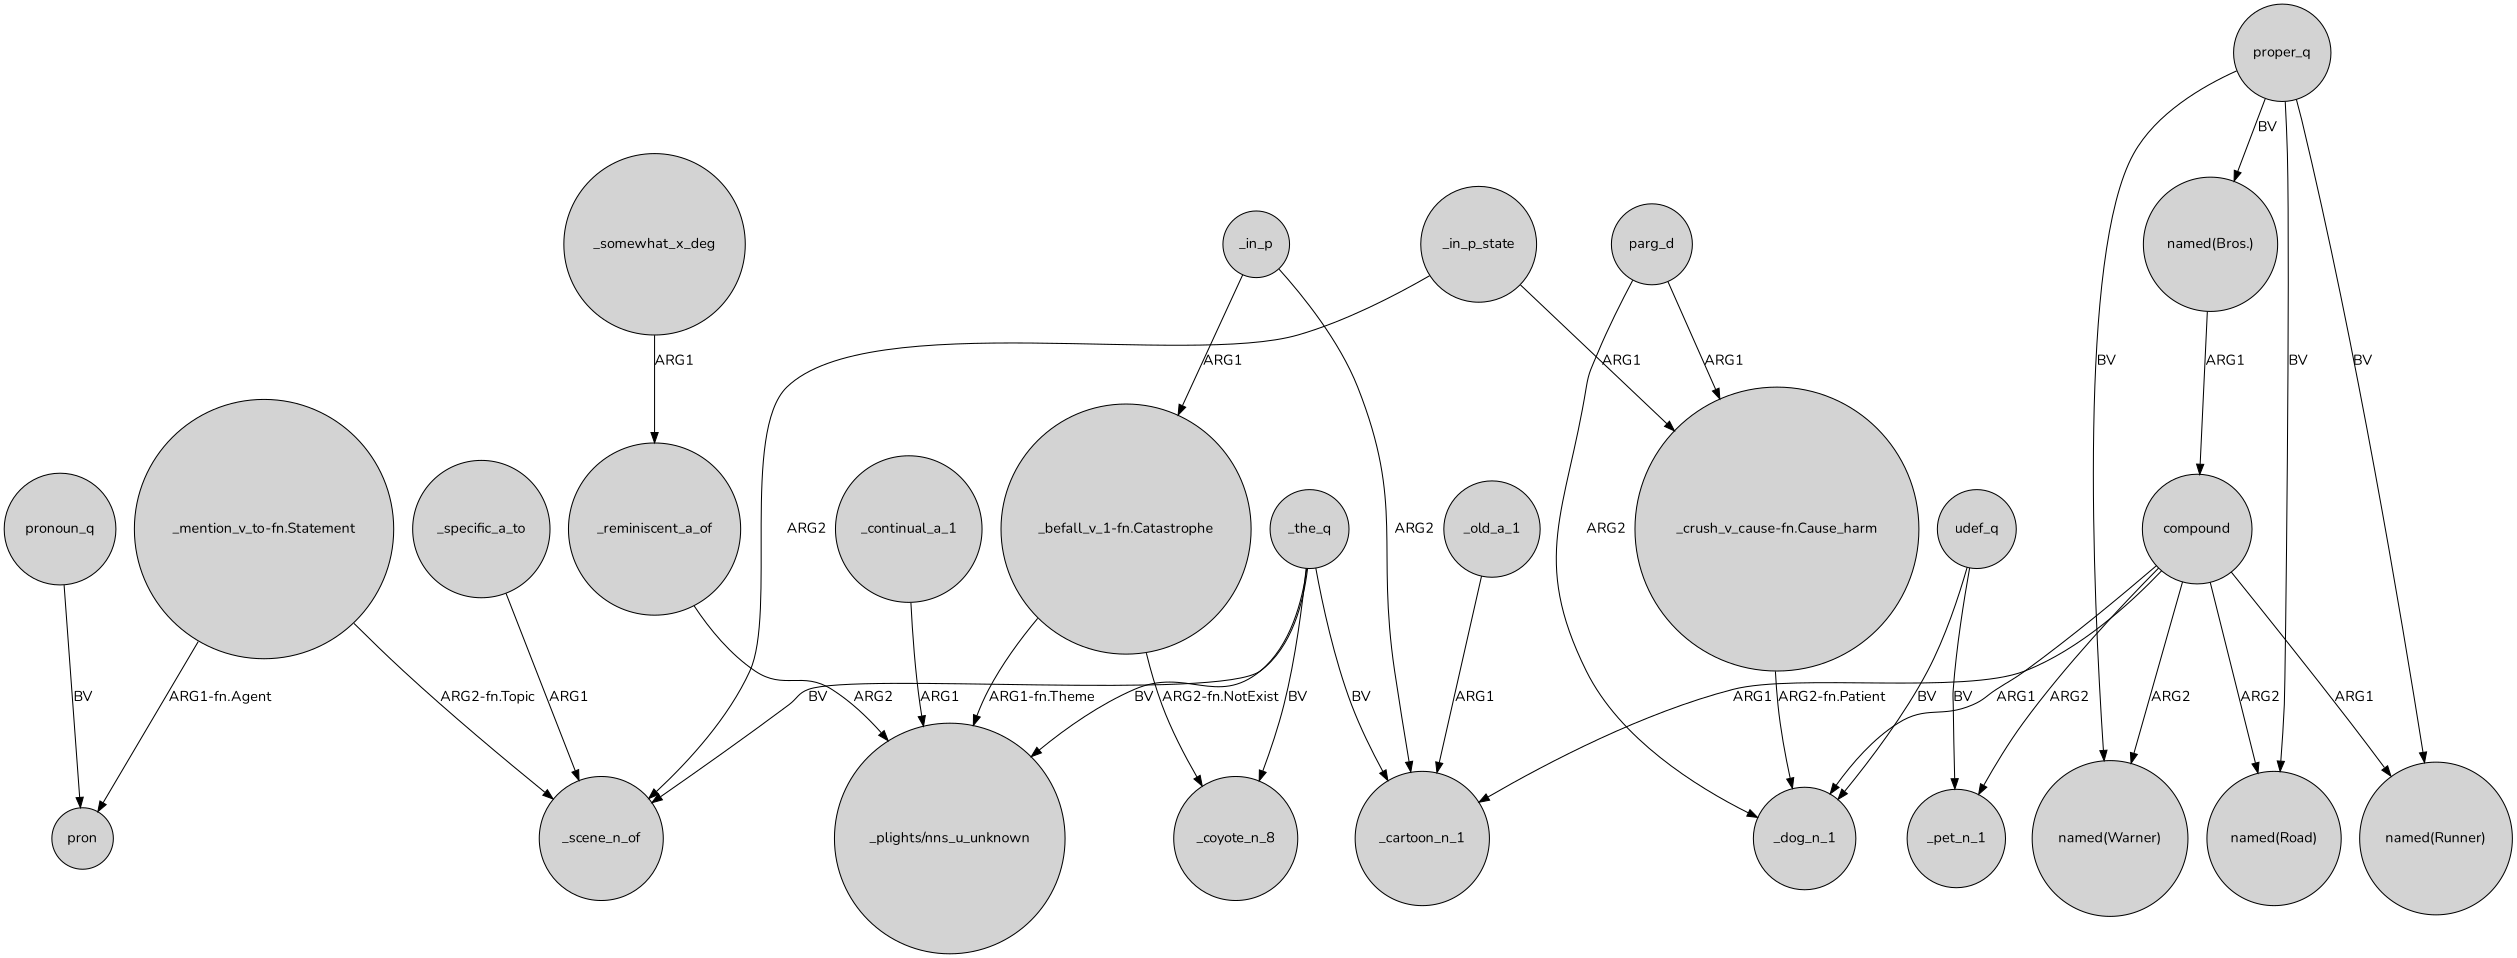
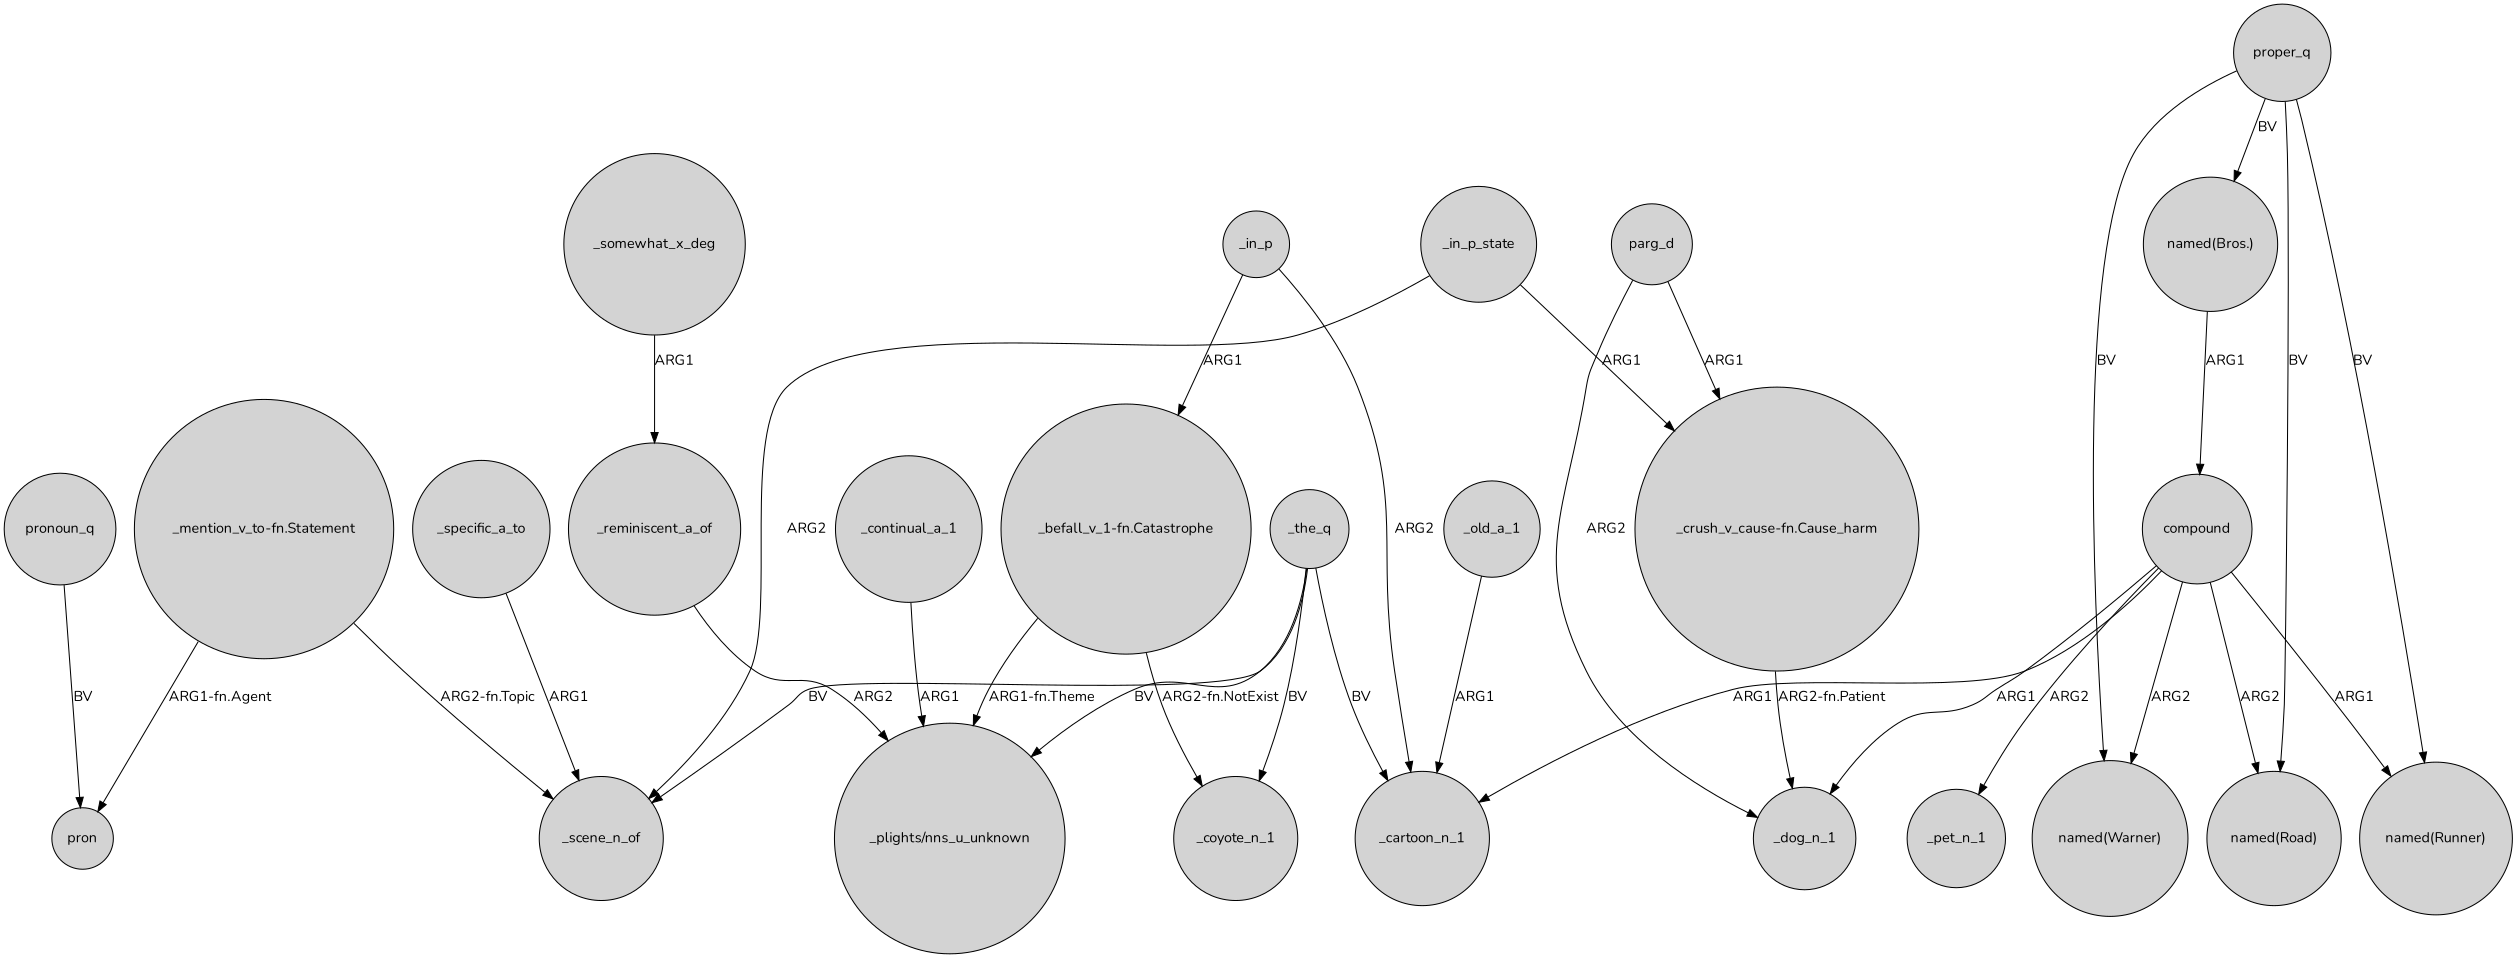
node "udef_q": removed
node "_coyote_n_8": label "_coyote_n_8" -> "_coyote_n_1"
